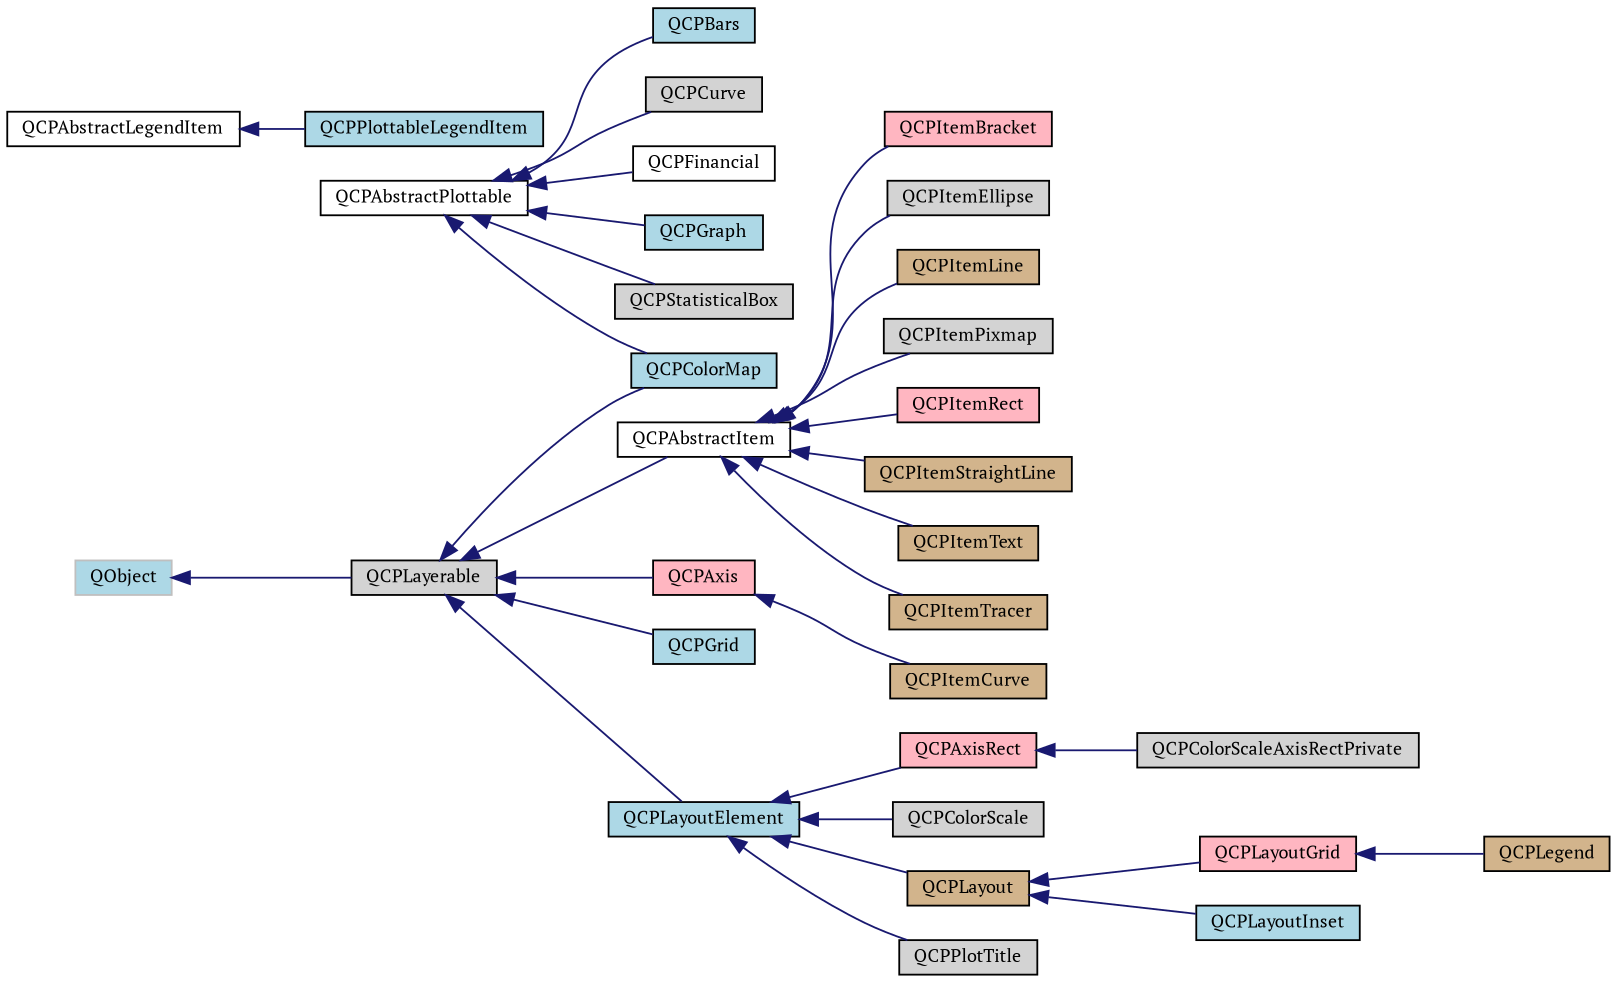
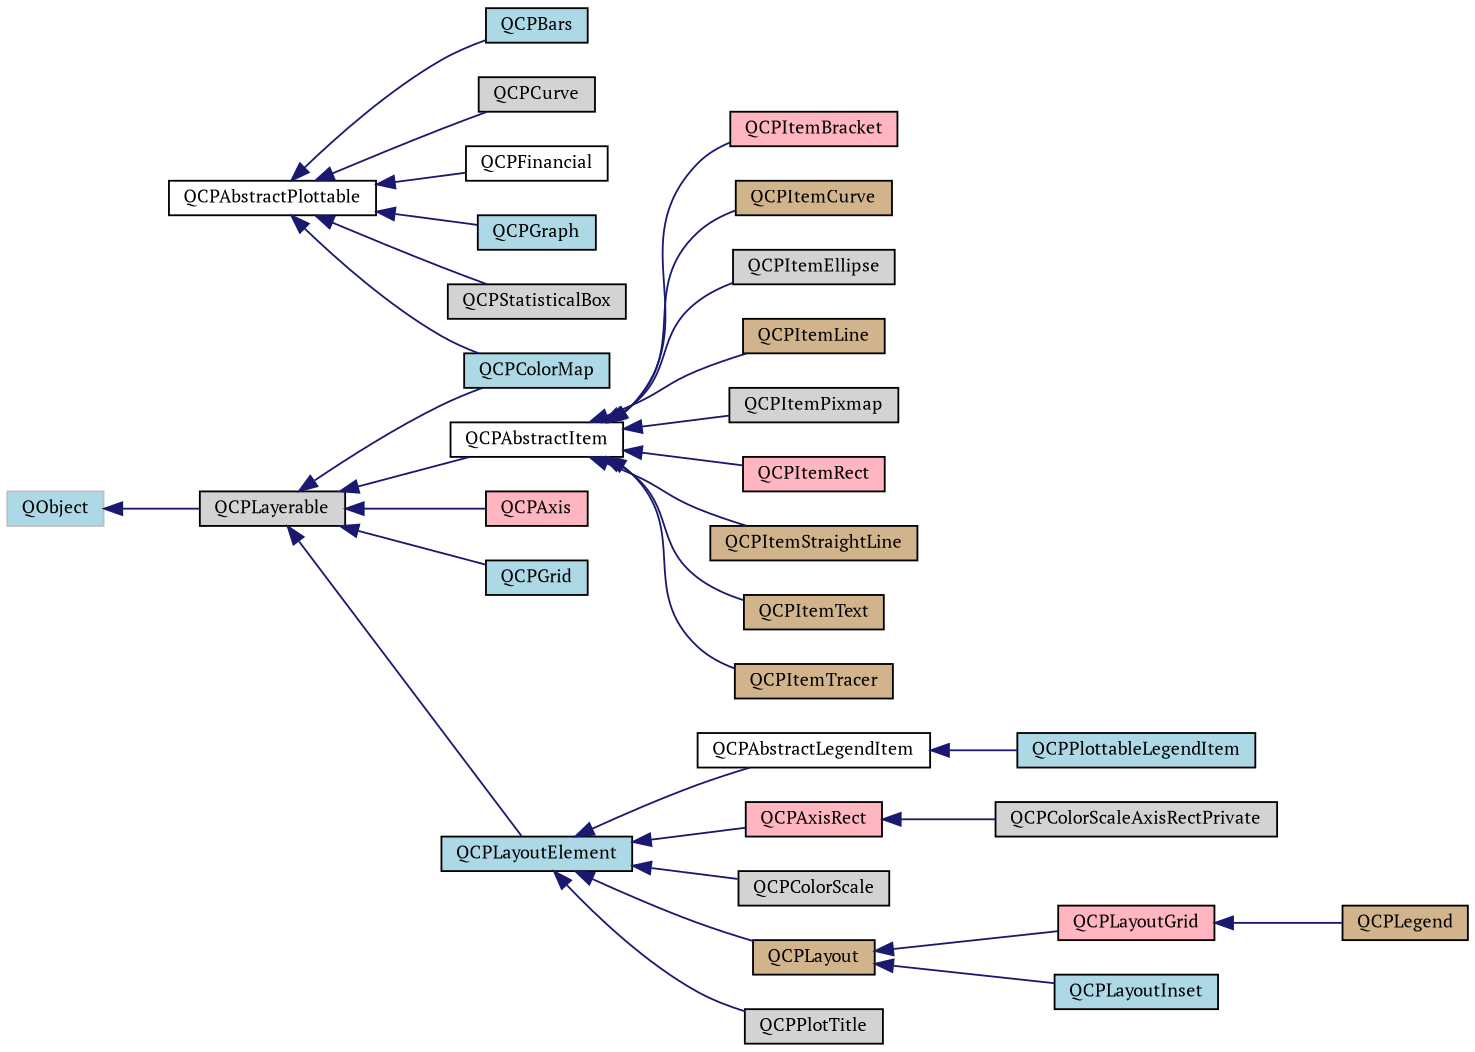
edge "QCPItemCurve" -> "QCPAxis": now "QCPItemCurve" -> "QCPAbstractItem"
edge "QCPAbstractLegendItem" -> "QCPLayoutElement": added
